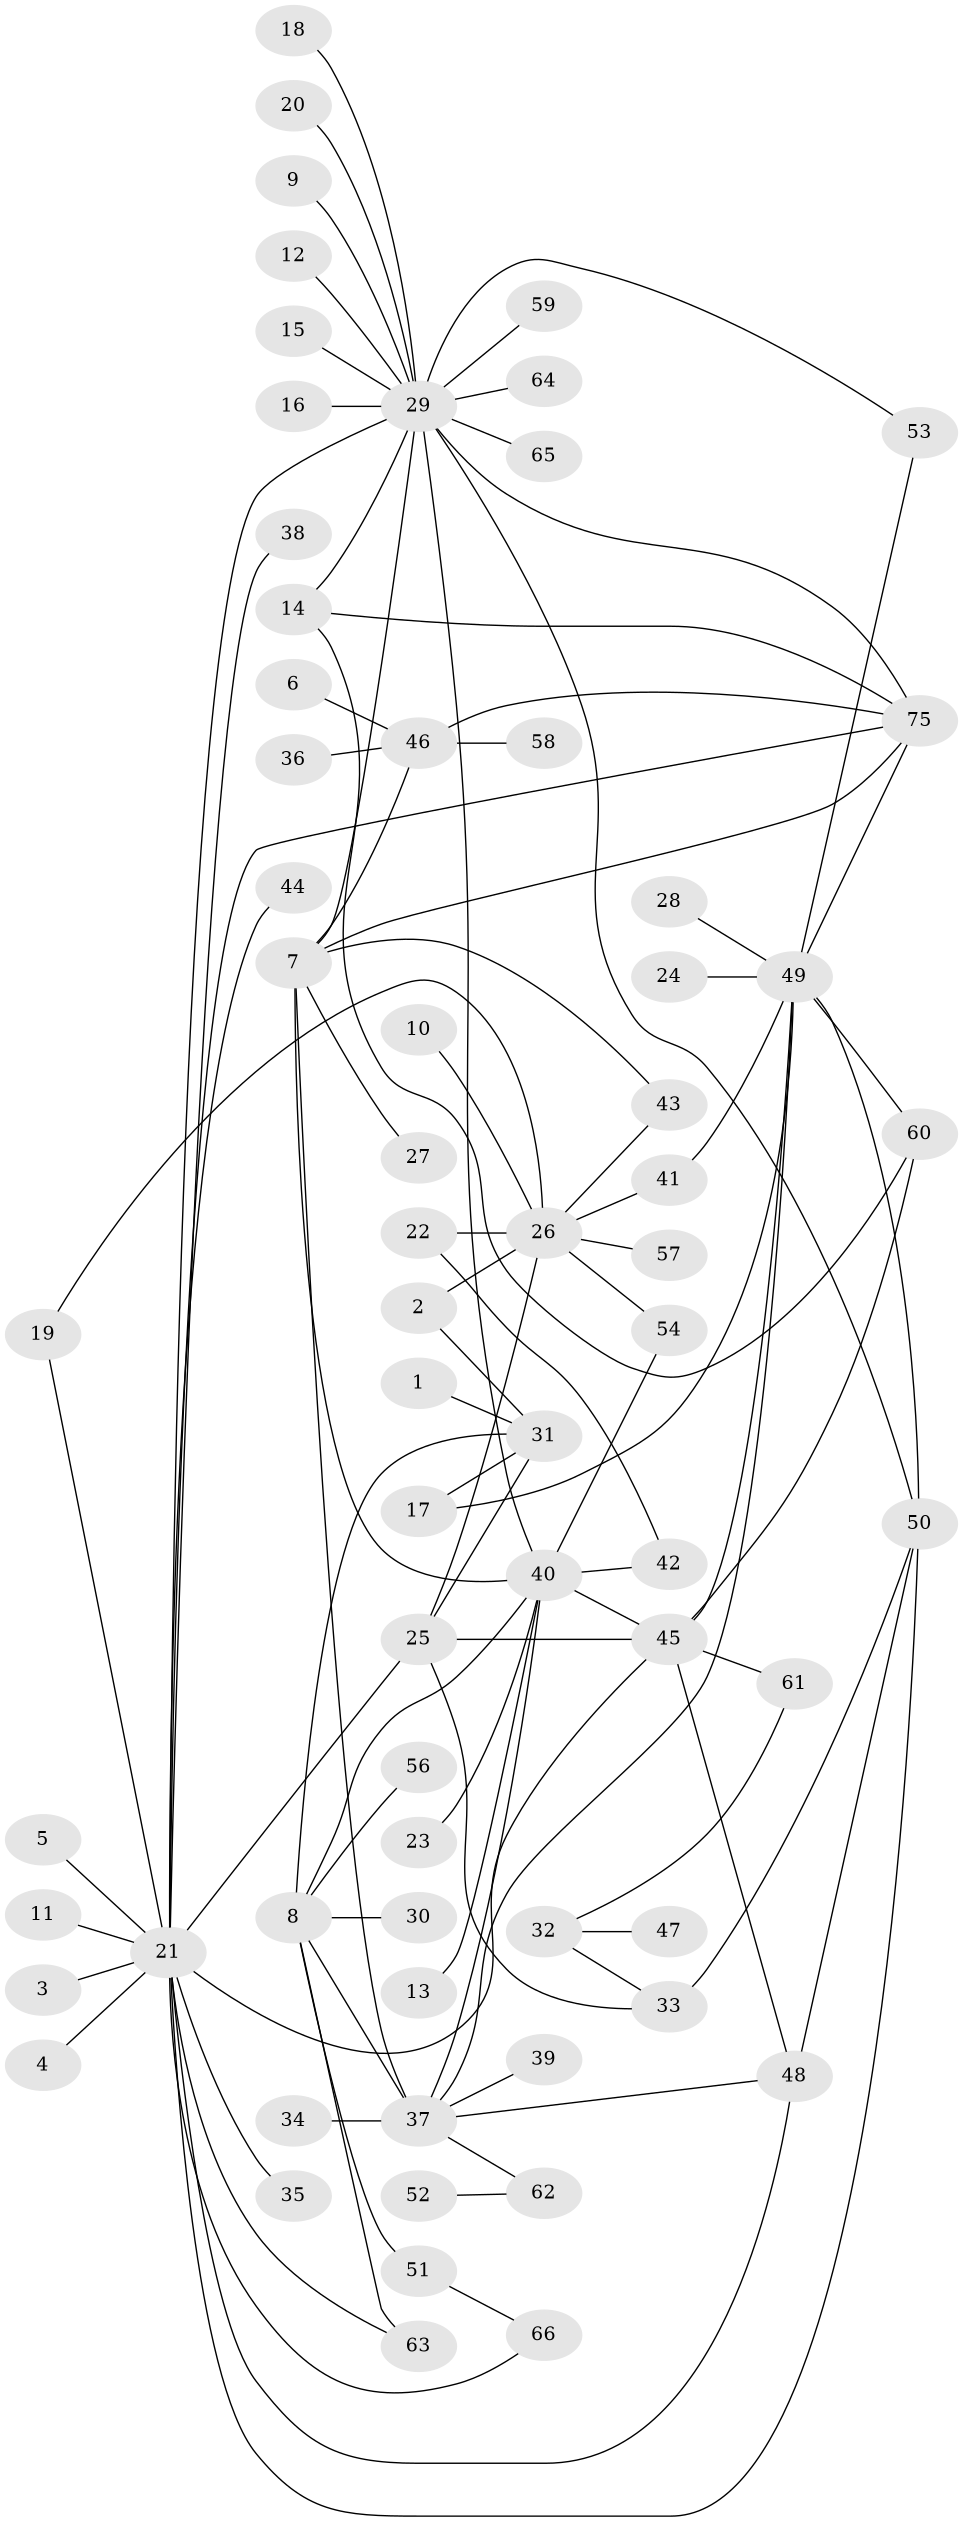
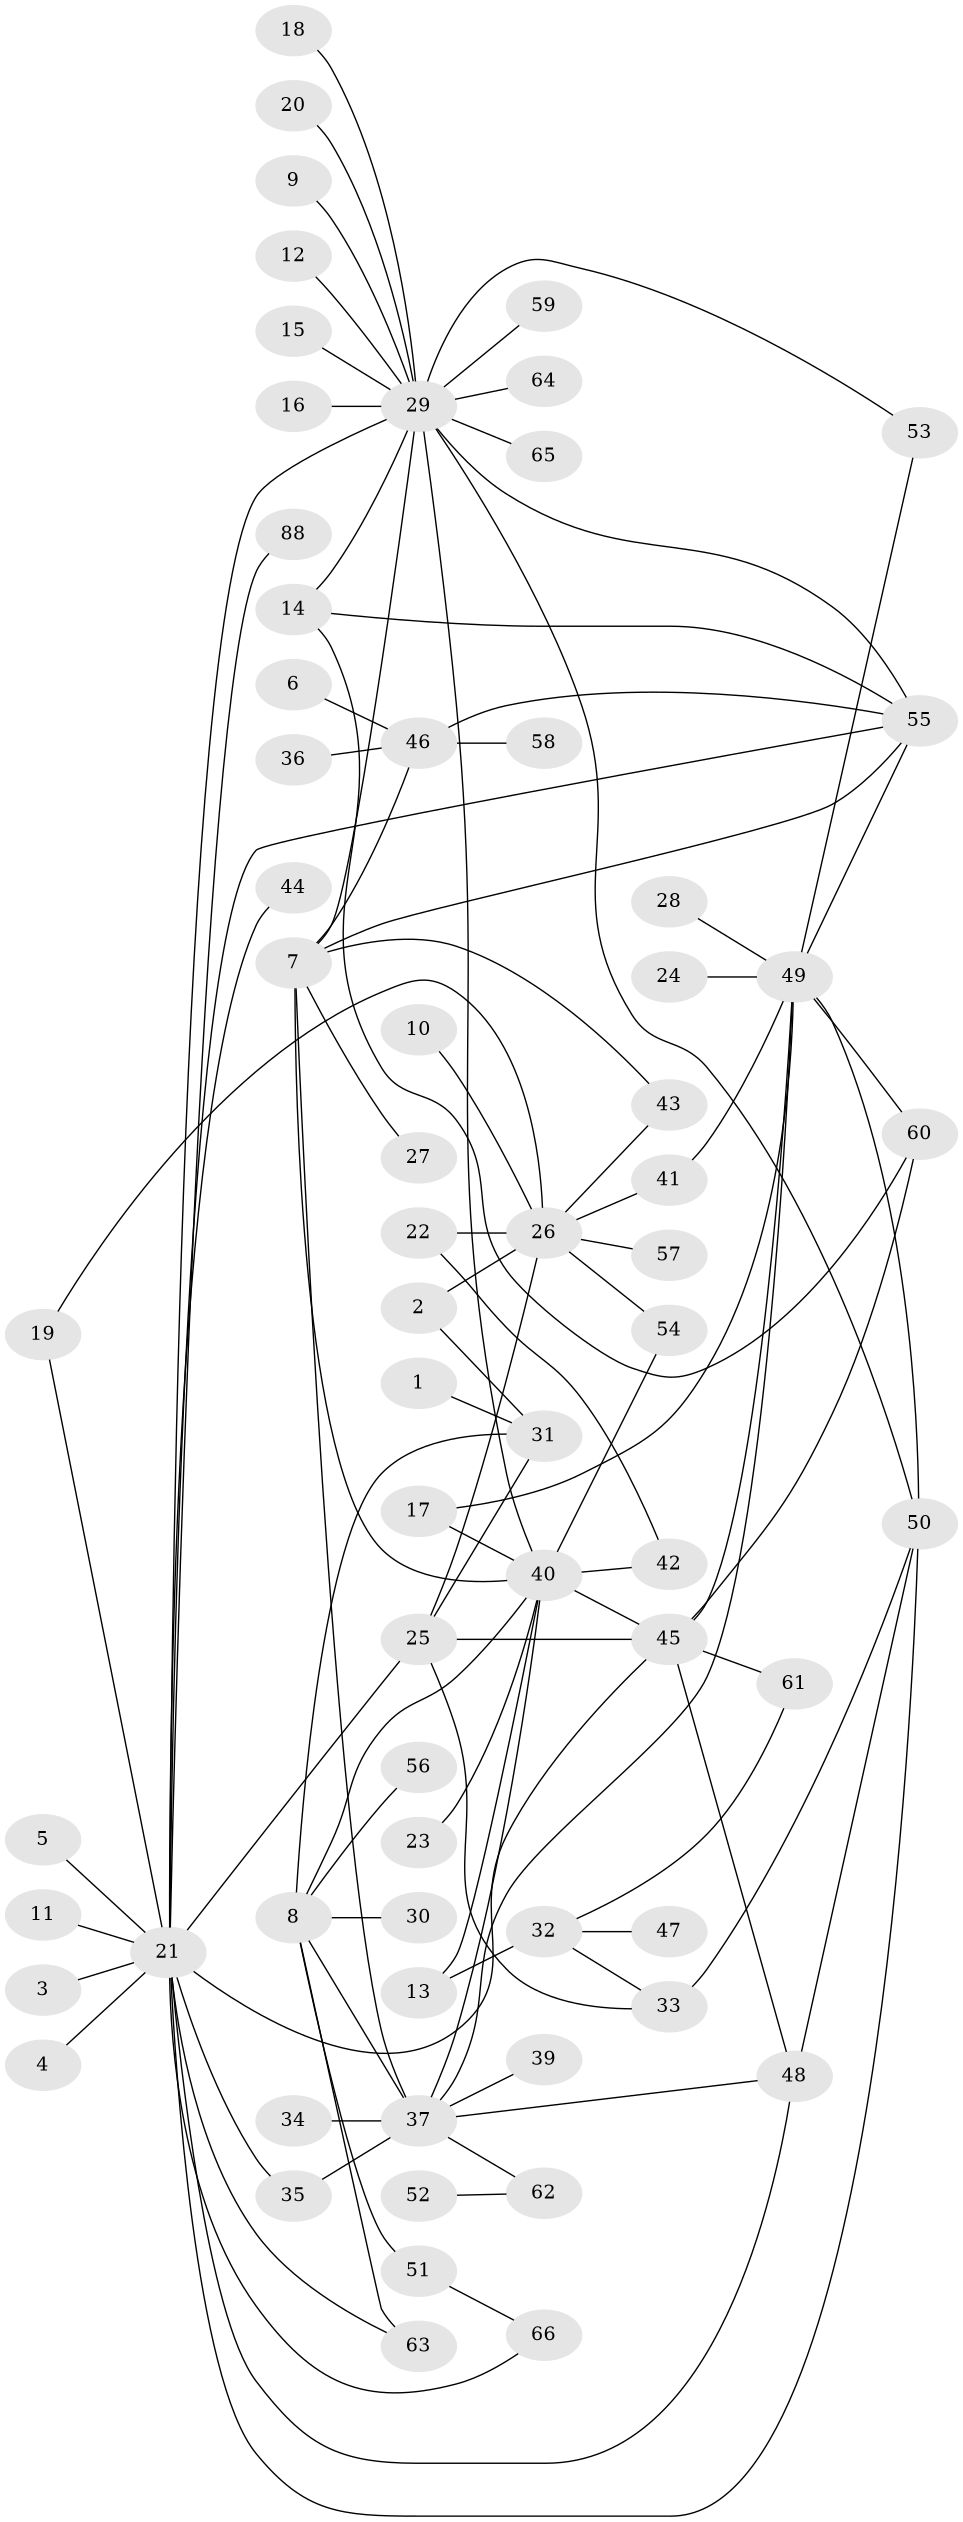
node "38": label "38" -> "88"
node "75": label "75" -> "55"
edge "31" -- "17": now "40" -- "17"
edge "32" -- "13": added
edge "37" -- "35": added
